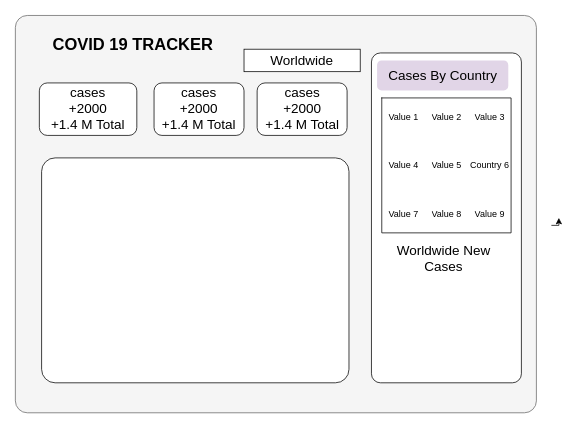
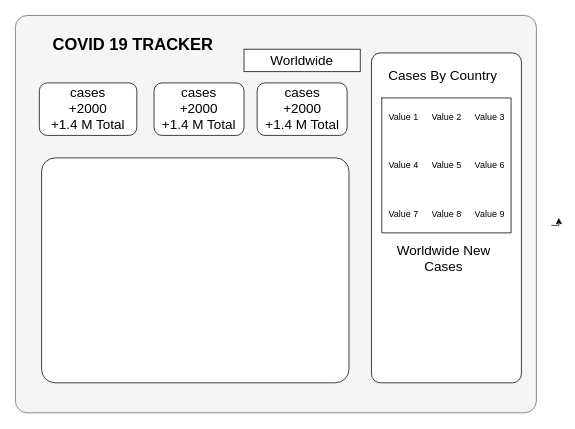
node "Cases By Country": fillcolor #e1d5e7 -> #ffffff
node "Country 6": label "Country 6" -> "Value 6"
